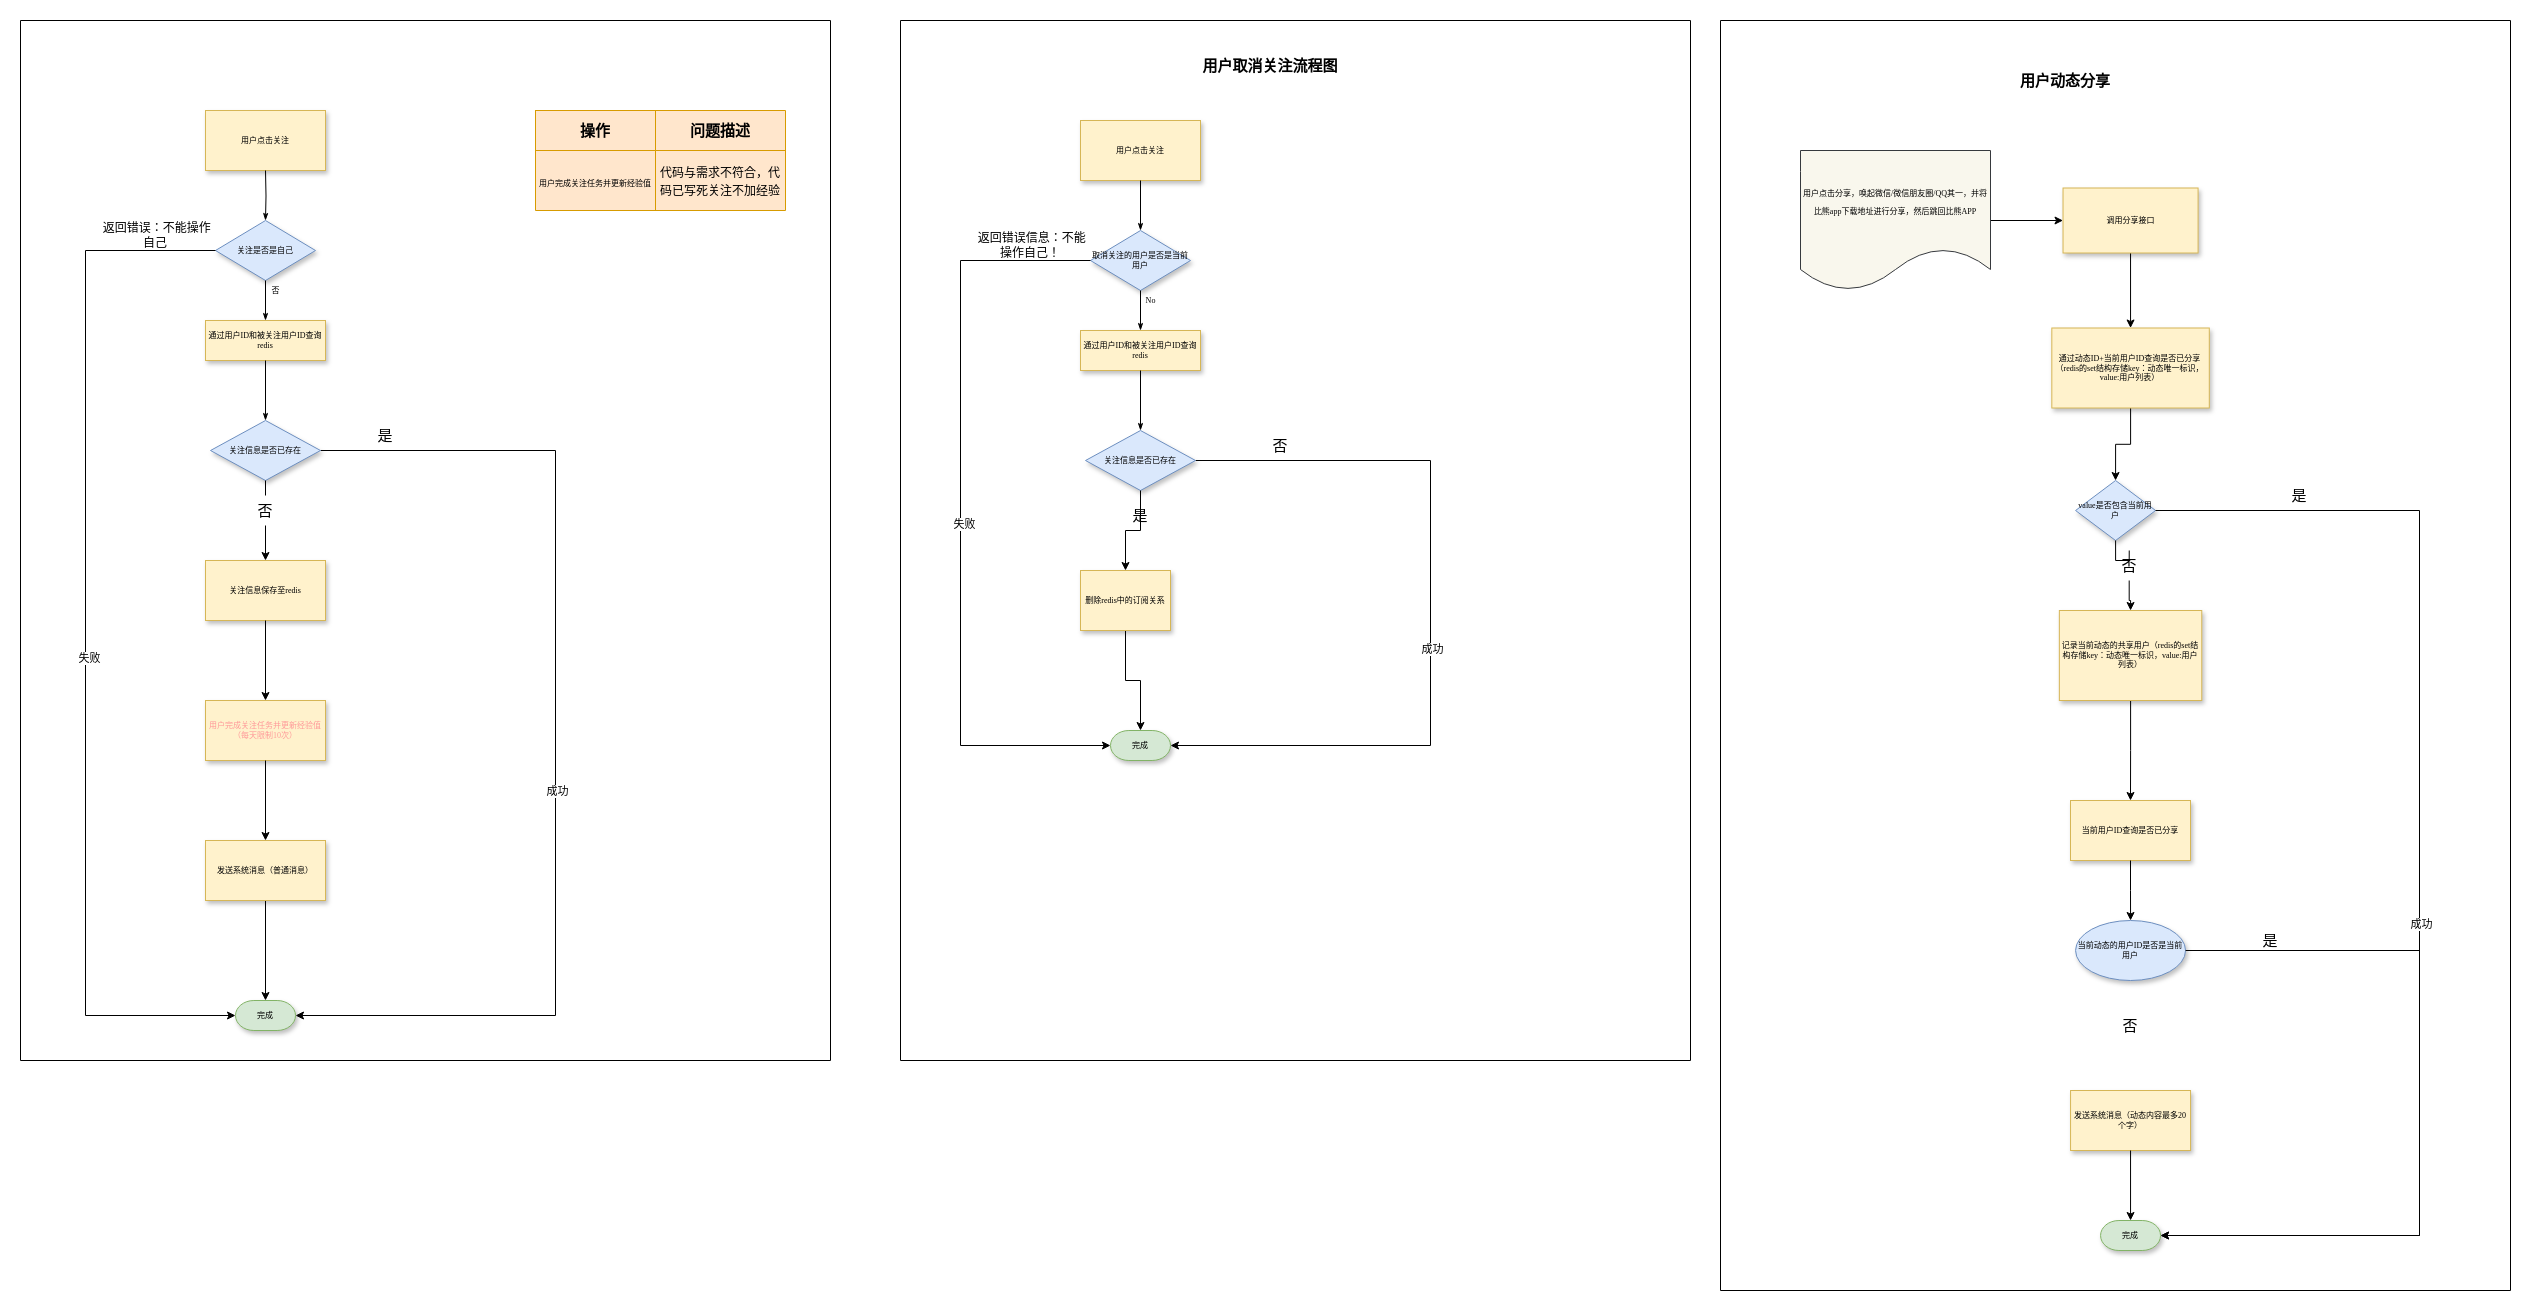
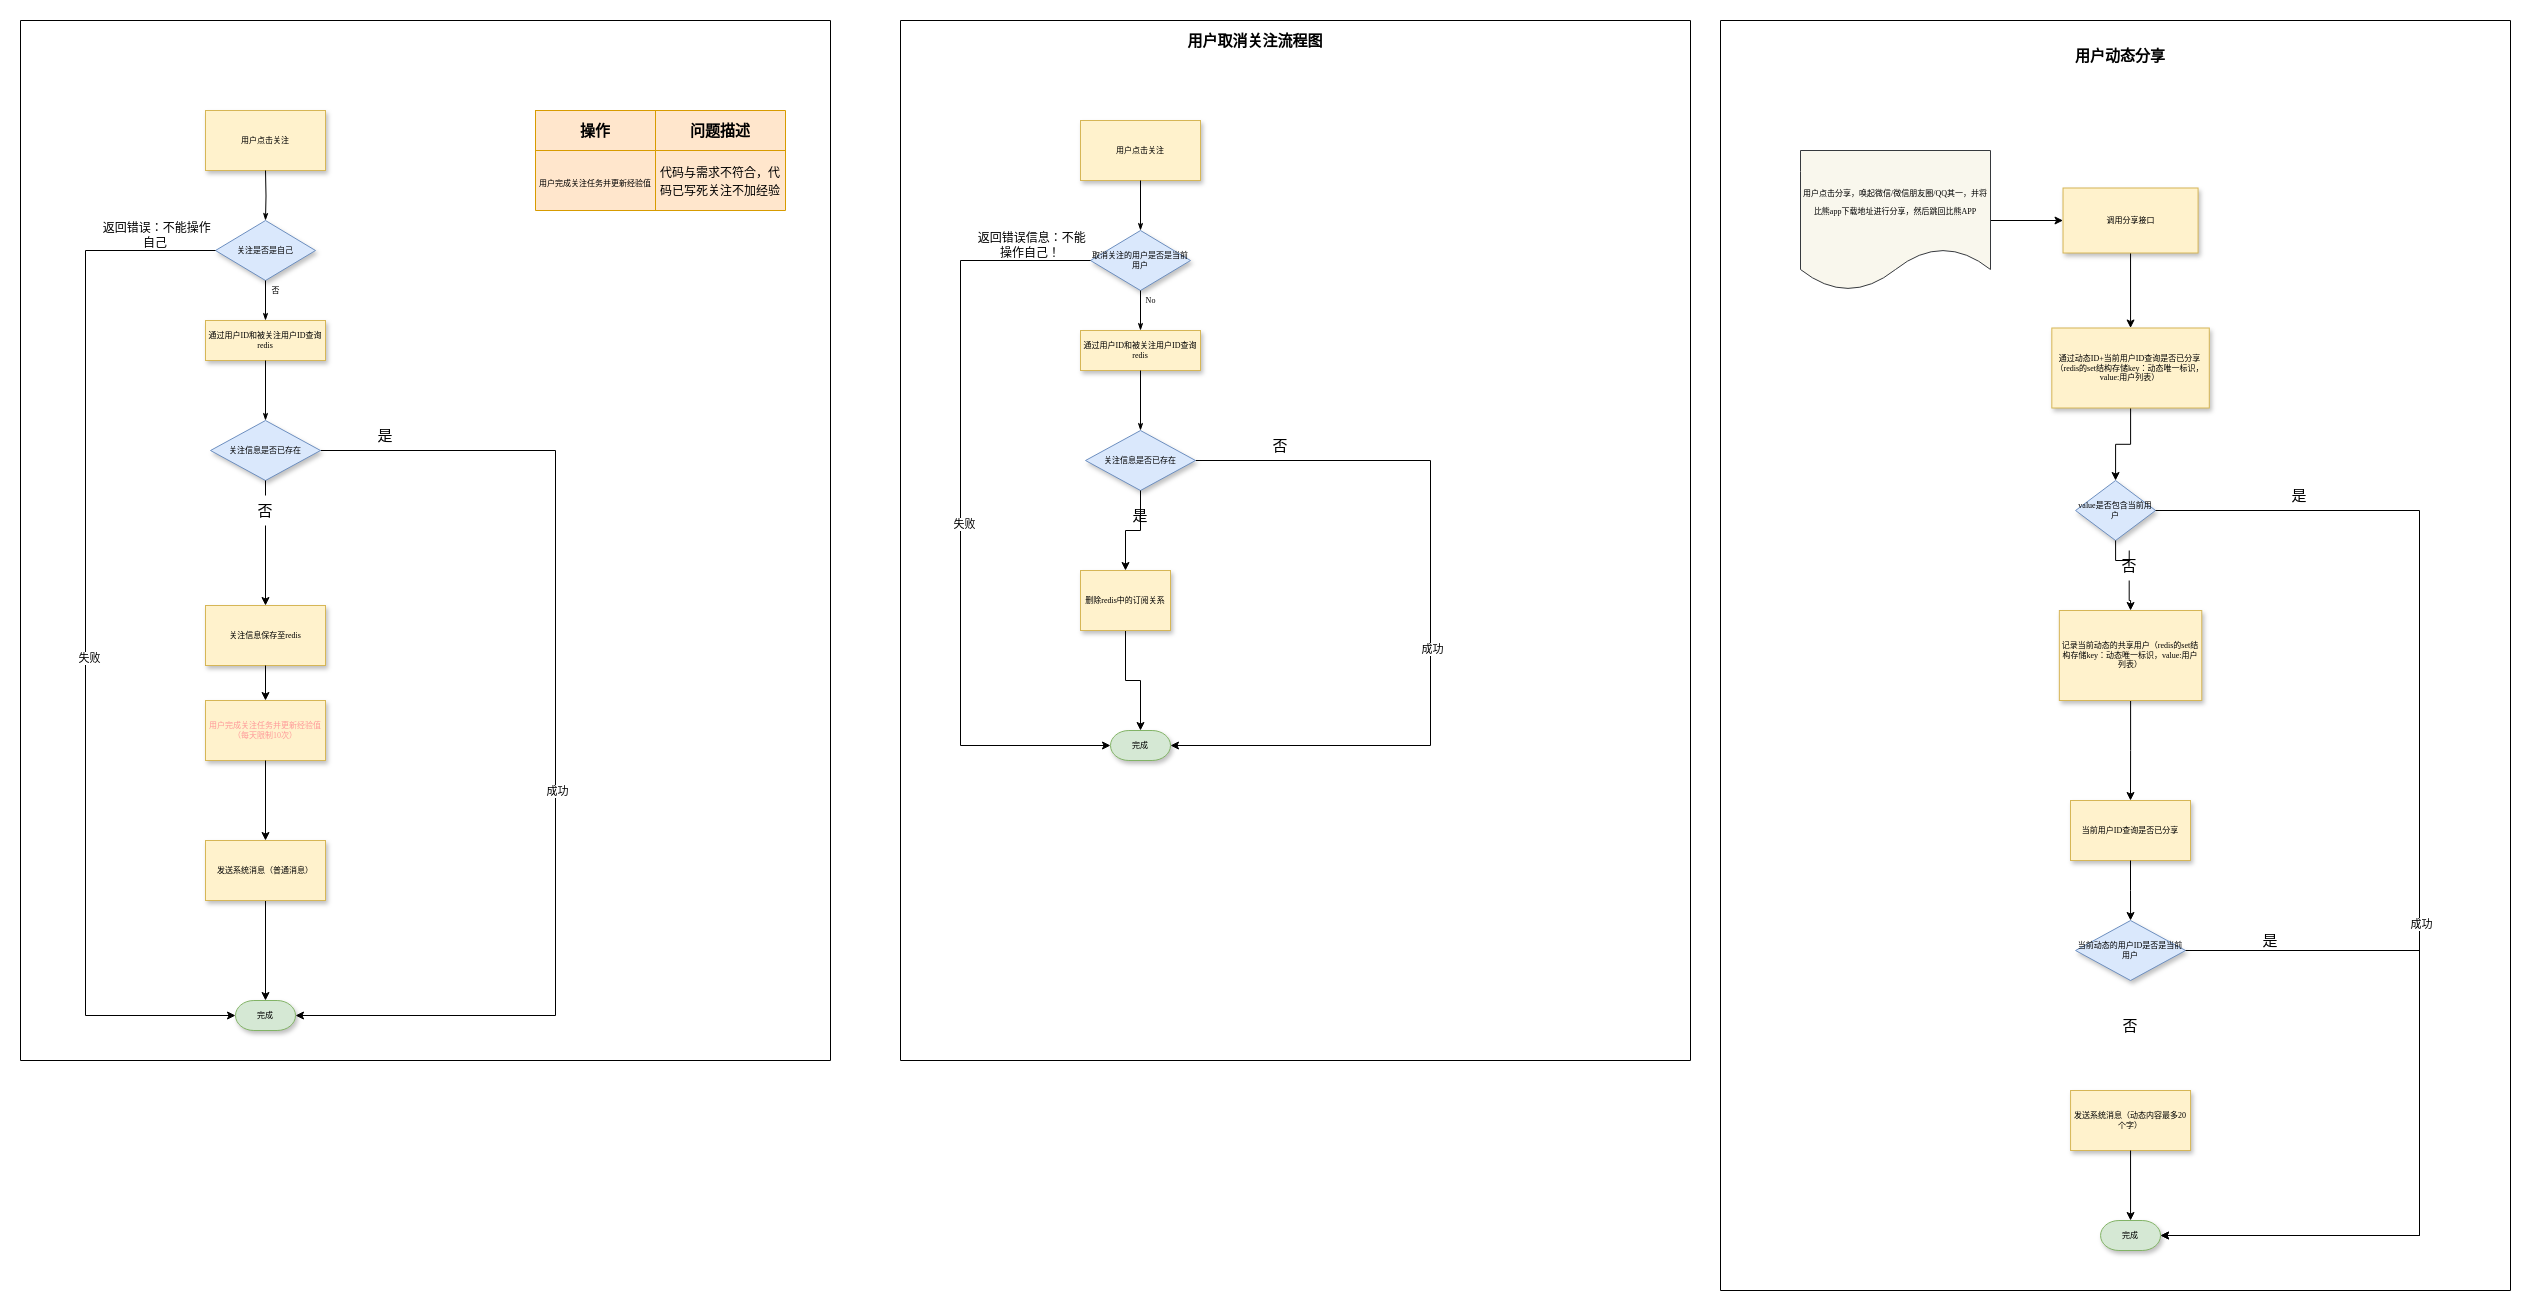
node "用户取消关注流程图": moved (1271, 66) -> (1256, 41)
node "用户动态分享": moved (2066, 81) -> (2121, 56)
node "关注信息保存至redis": moved (266, 591) -> (266, 636)
node "当前动态的用户ID是否是当前用户": shape ellipse -> diamond
